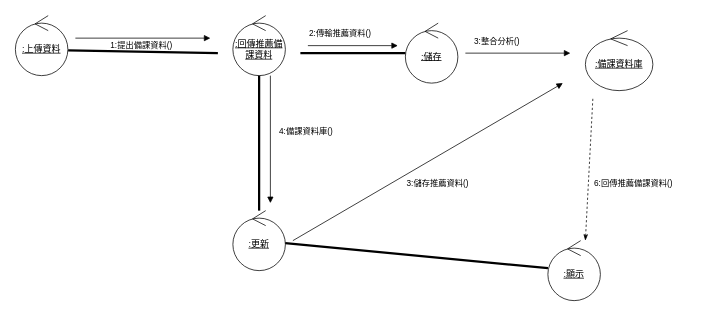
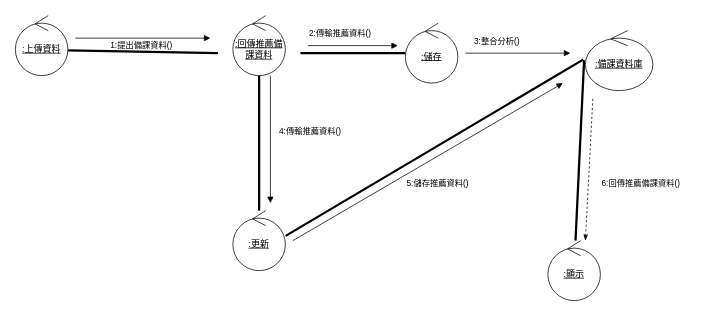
node "4:備課資料庫()": label "4:備課資料庫()" -> "4:傳輸推薦資料()"
edge ":備課資料庫" -- ":更新": added
node "3:儲存推薦資料()": label "3:儲存推薦資料()" -> "5:儲存推薦資料()"
node "6:回傳推薦備課資料()": moved (645, 188) -> (653, 188)
edge ":更新" -- ":顯示": now ":備課資料庫" -- ":顯示"
